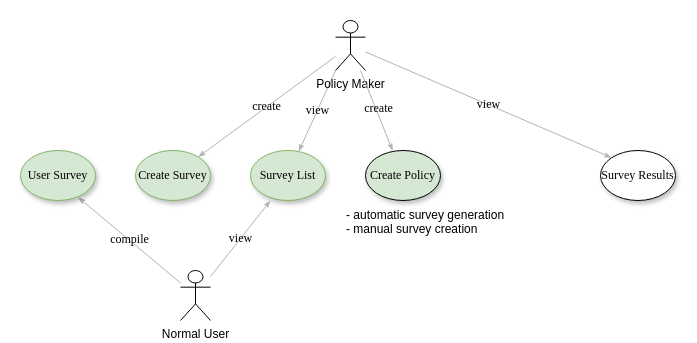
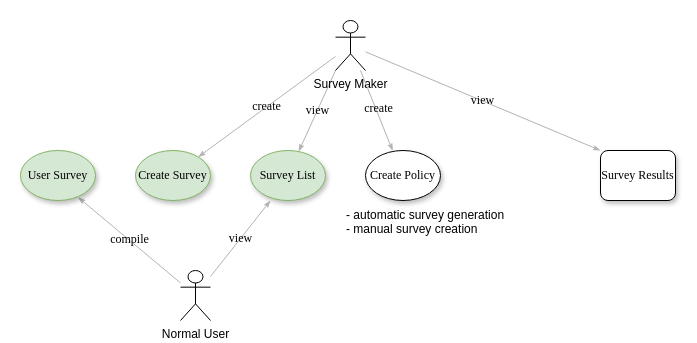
node "Policy Maker": label "Policy Maker" -> "Survey Maker"
node "Create Policy": fillcolor #d5e8d4 -> #ffffff
node "Survey Results": shape ellipse -> rounded rectangle
